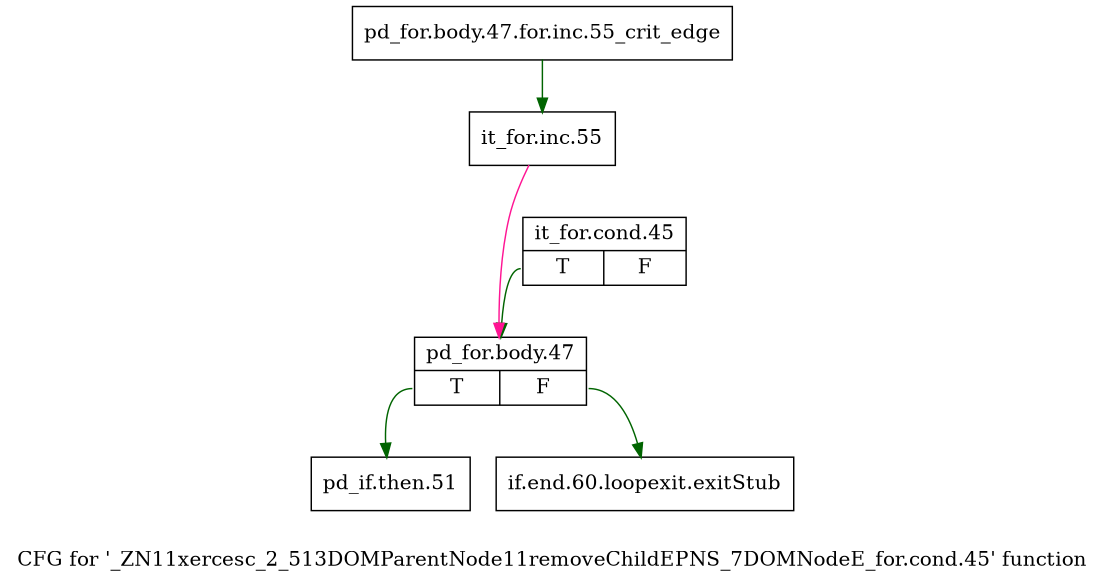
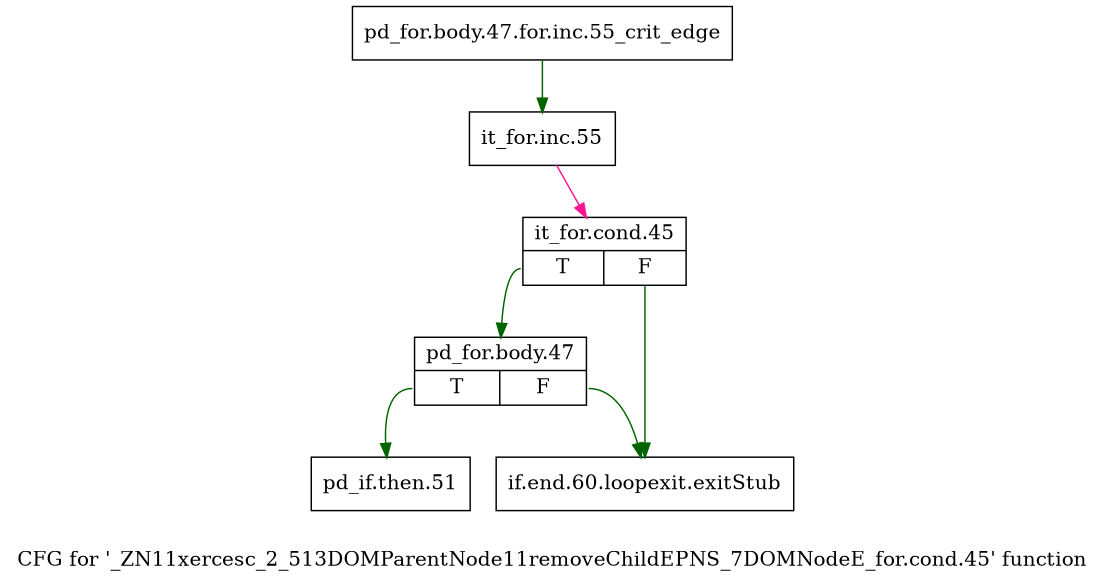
edge "it_for.inc.55" -> "pd_for.body.47": now "it_for.inc.55" -> "it_for.cond.45"
edge "it_for.cond.45" -> "if.end.60.loopexit.exitStub": added
